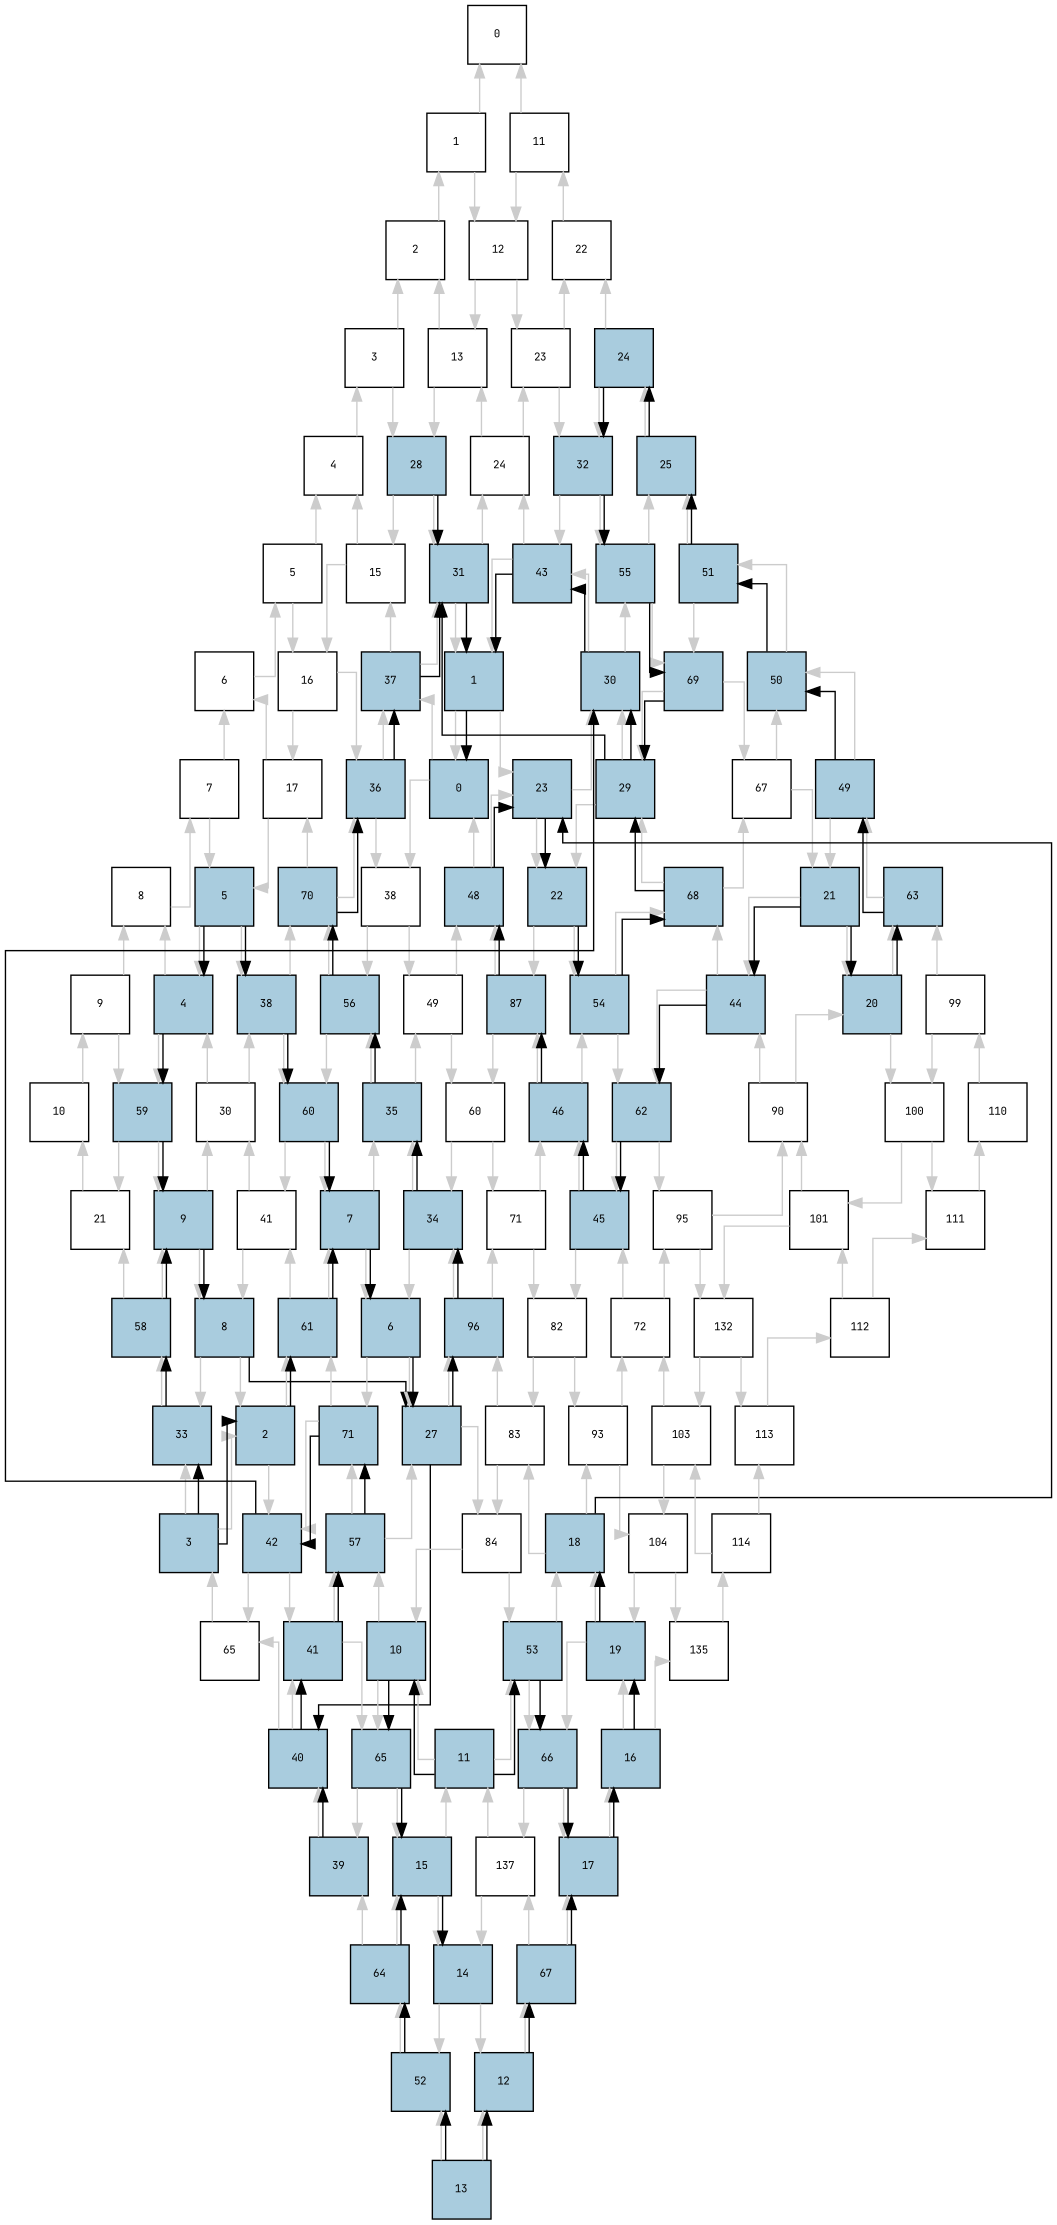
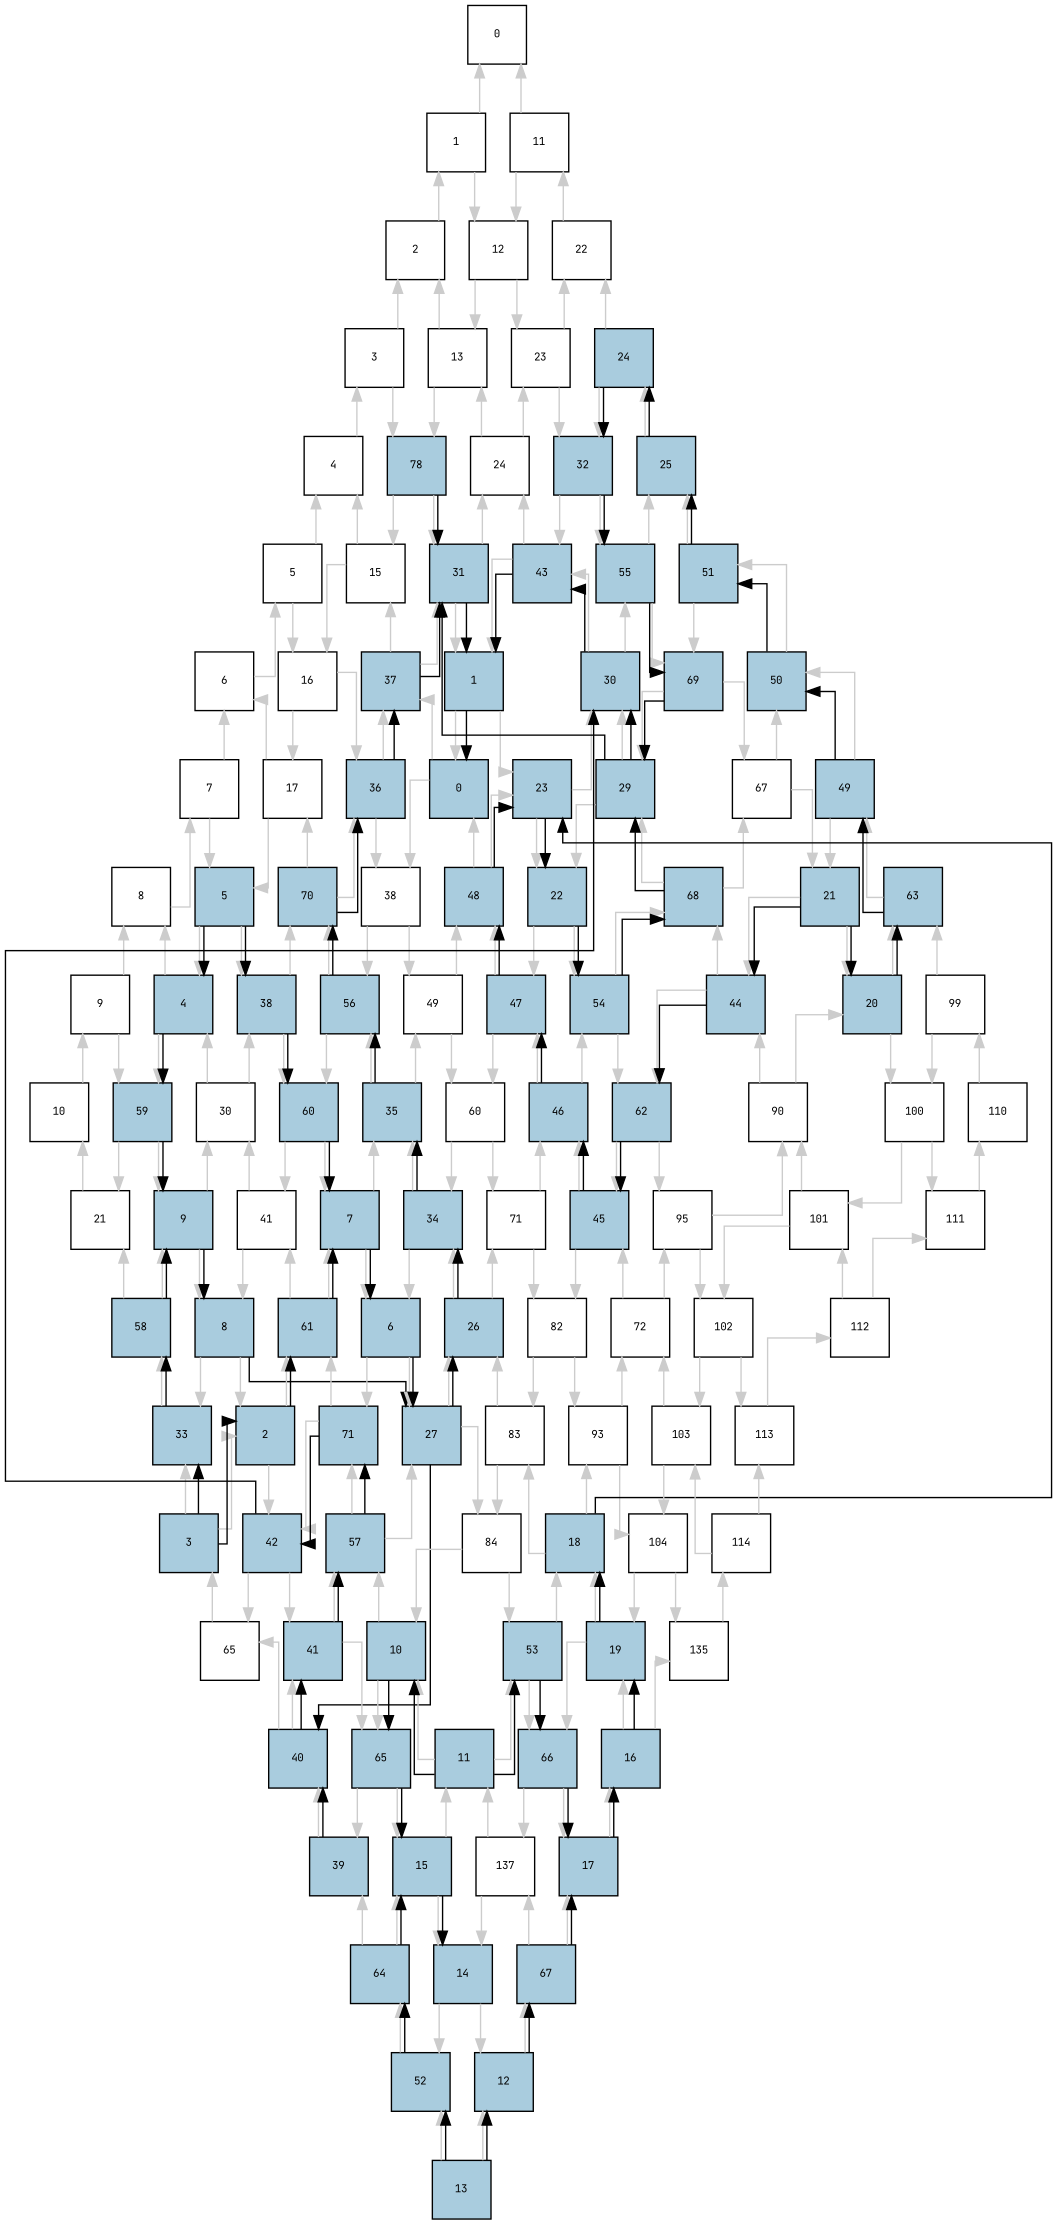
node "28": label "28" -> "78"
node "87": label "87" -> "47"
node "96": label "96" -> "26"
node "132": label "132" -> "102"
